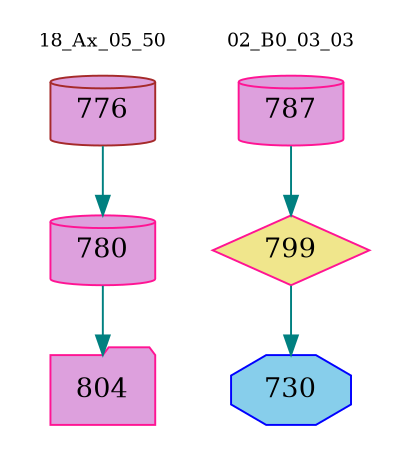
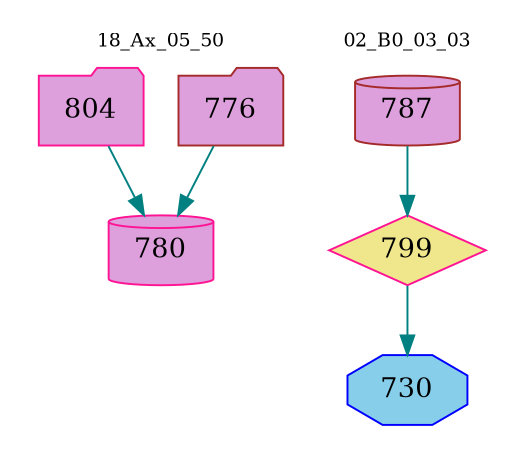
node "776": shape cylinder -> folder
node "787": color deeppink -> brown
edge "780" -> "804": reversed
